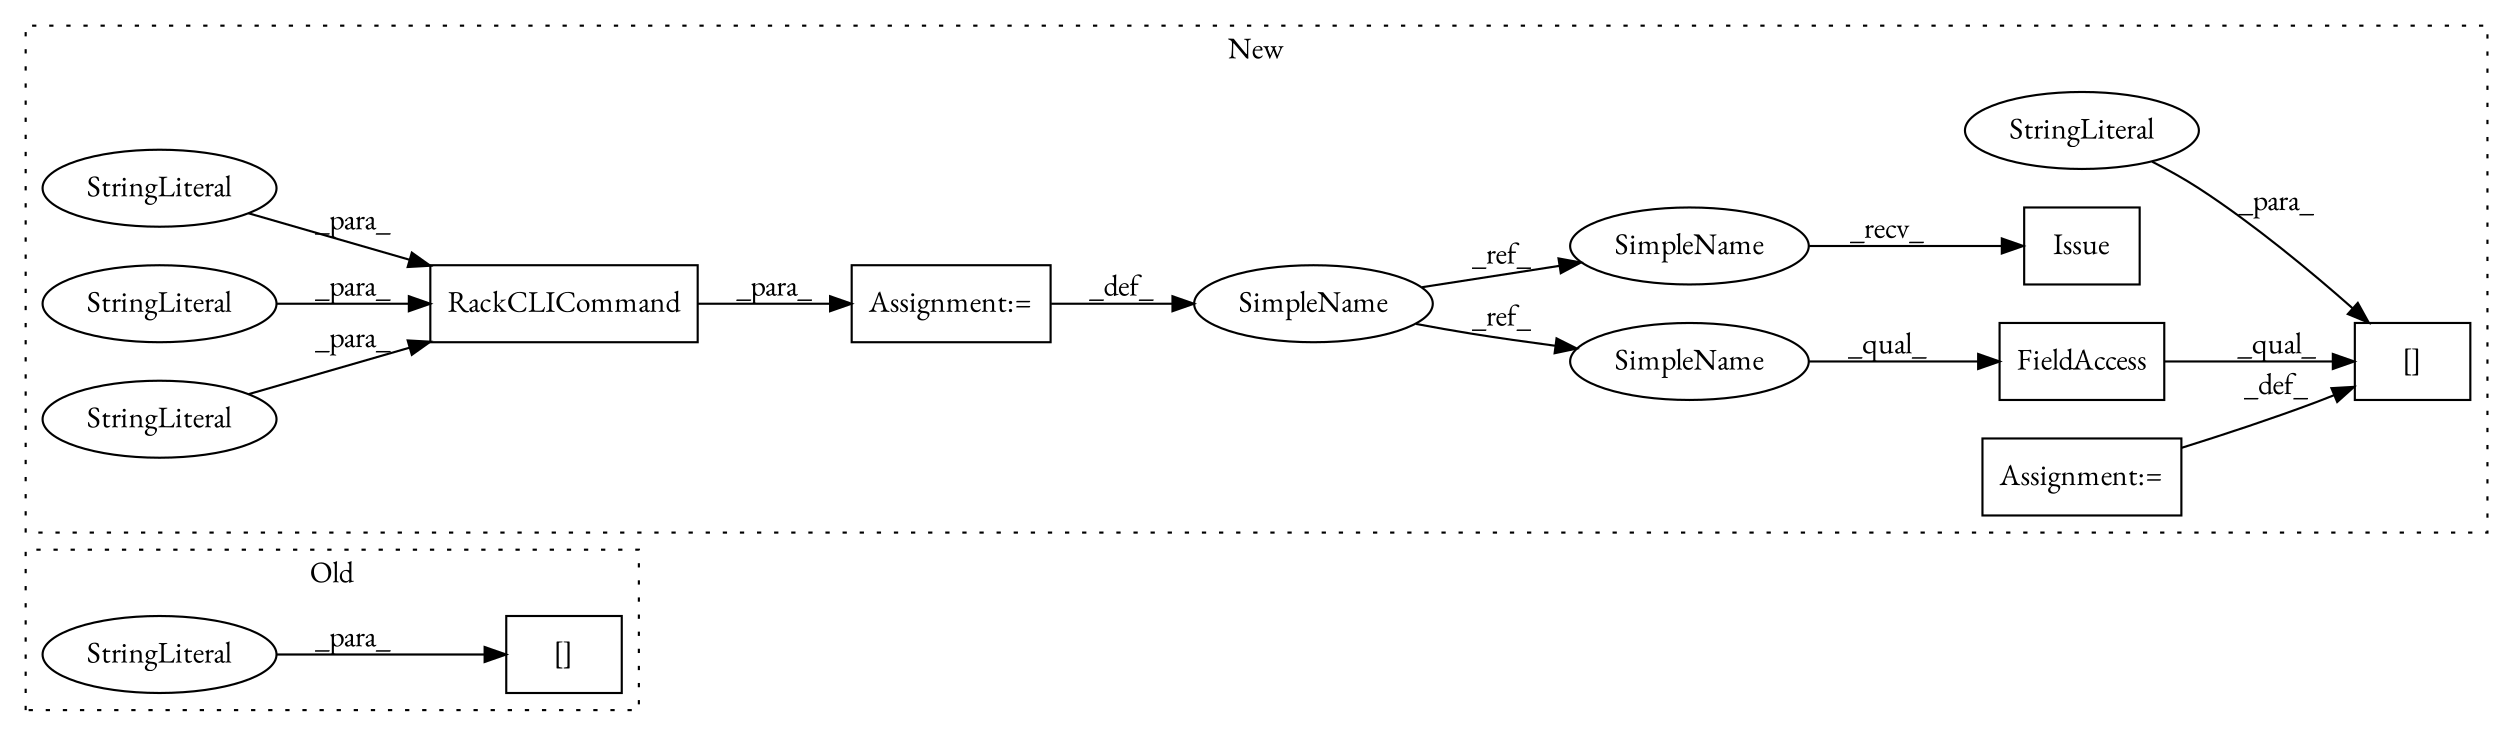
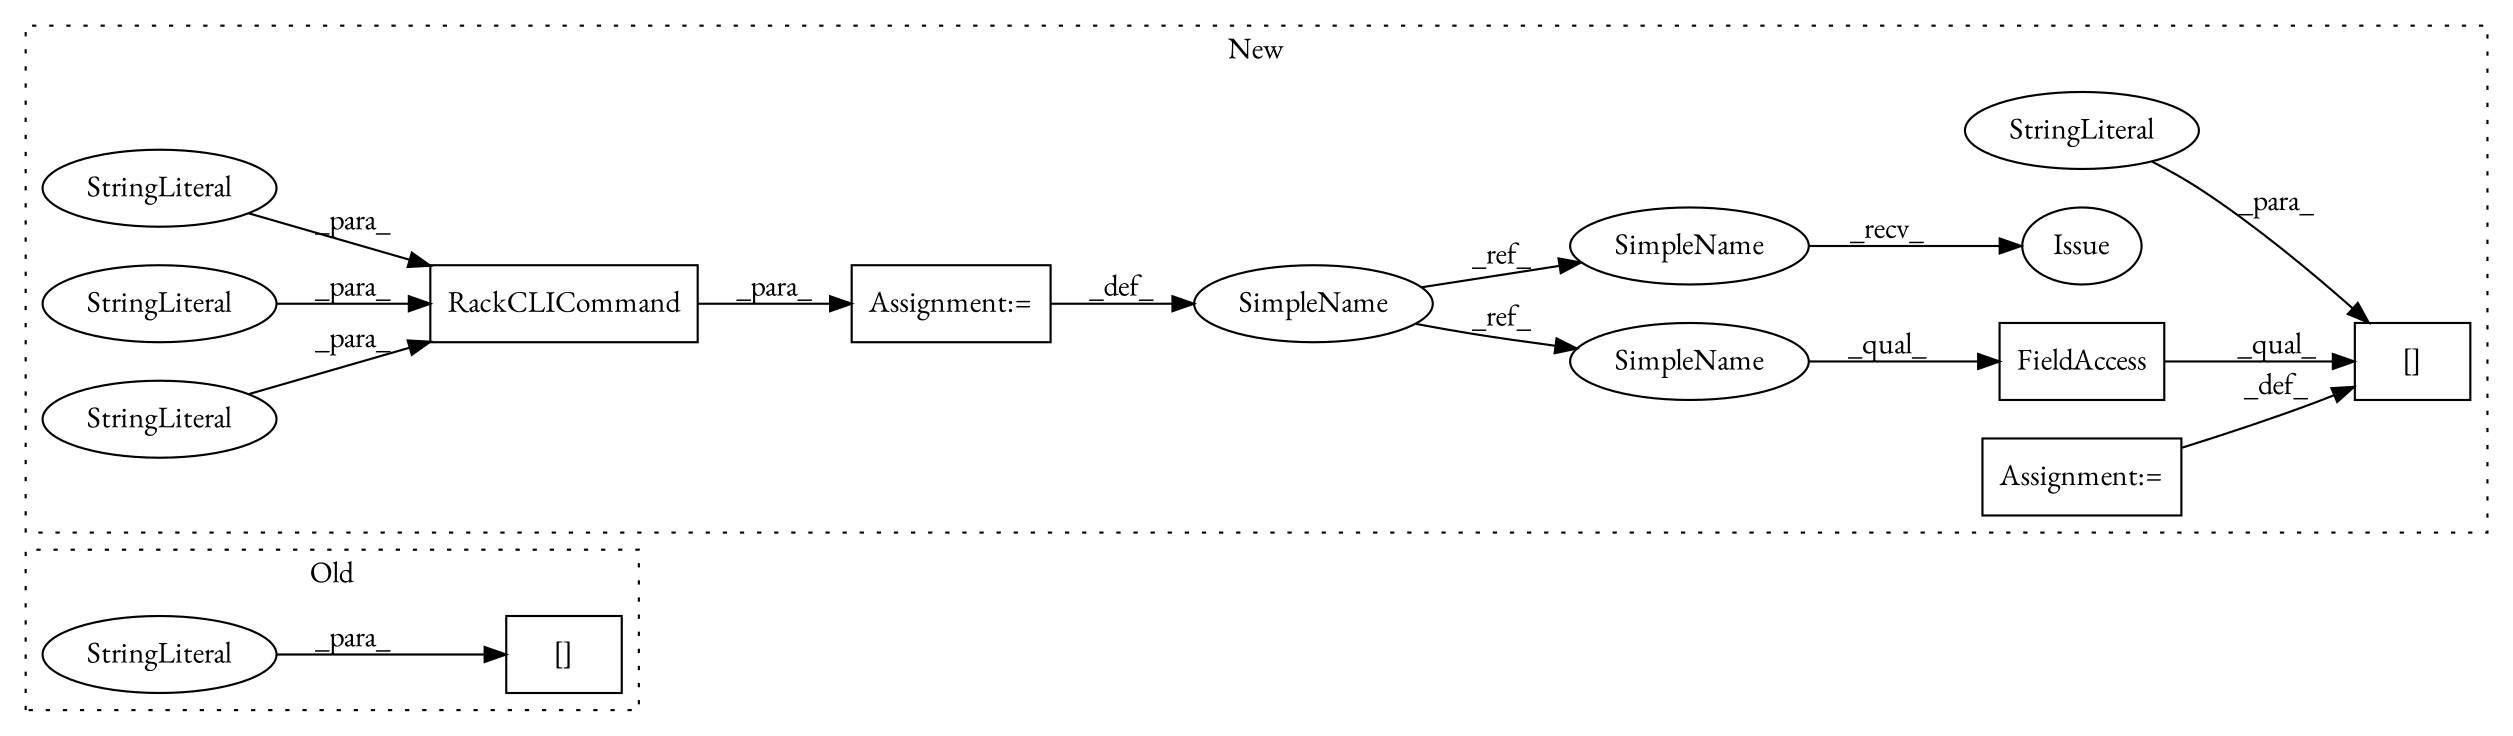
node "Issue": shape box -> ellipse
